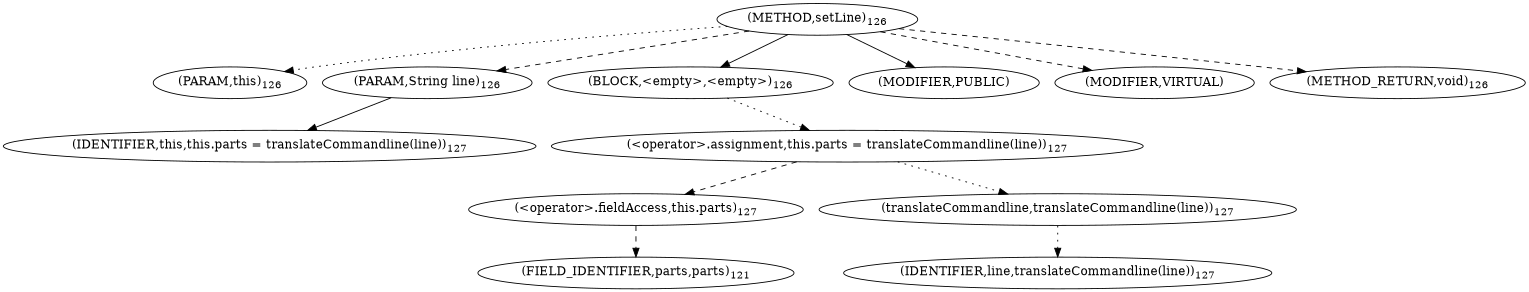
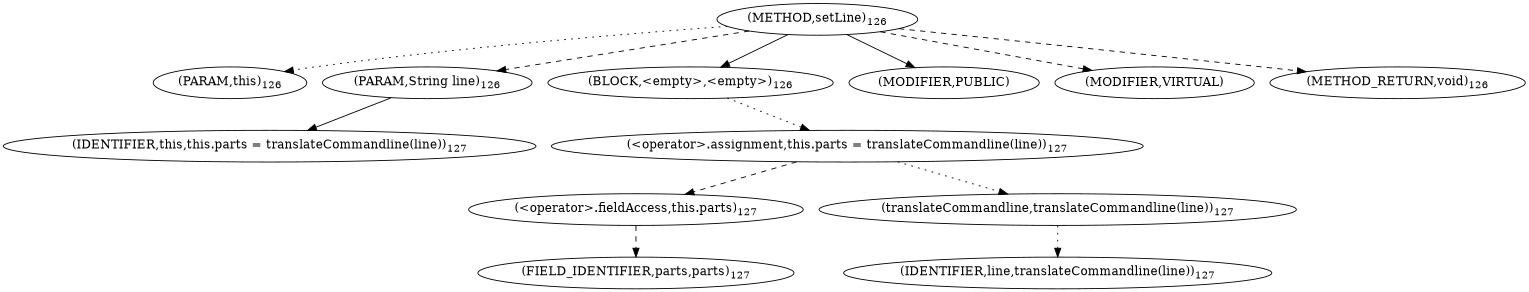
node "(FIELD_IDENTIFIER,parts,parts)": text "121" -> "127"
